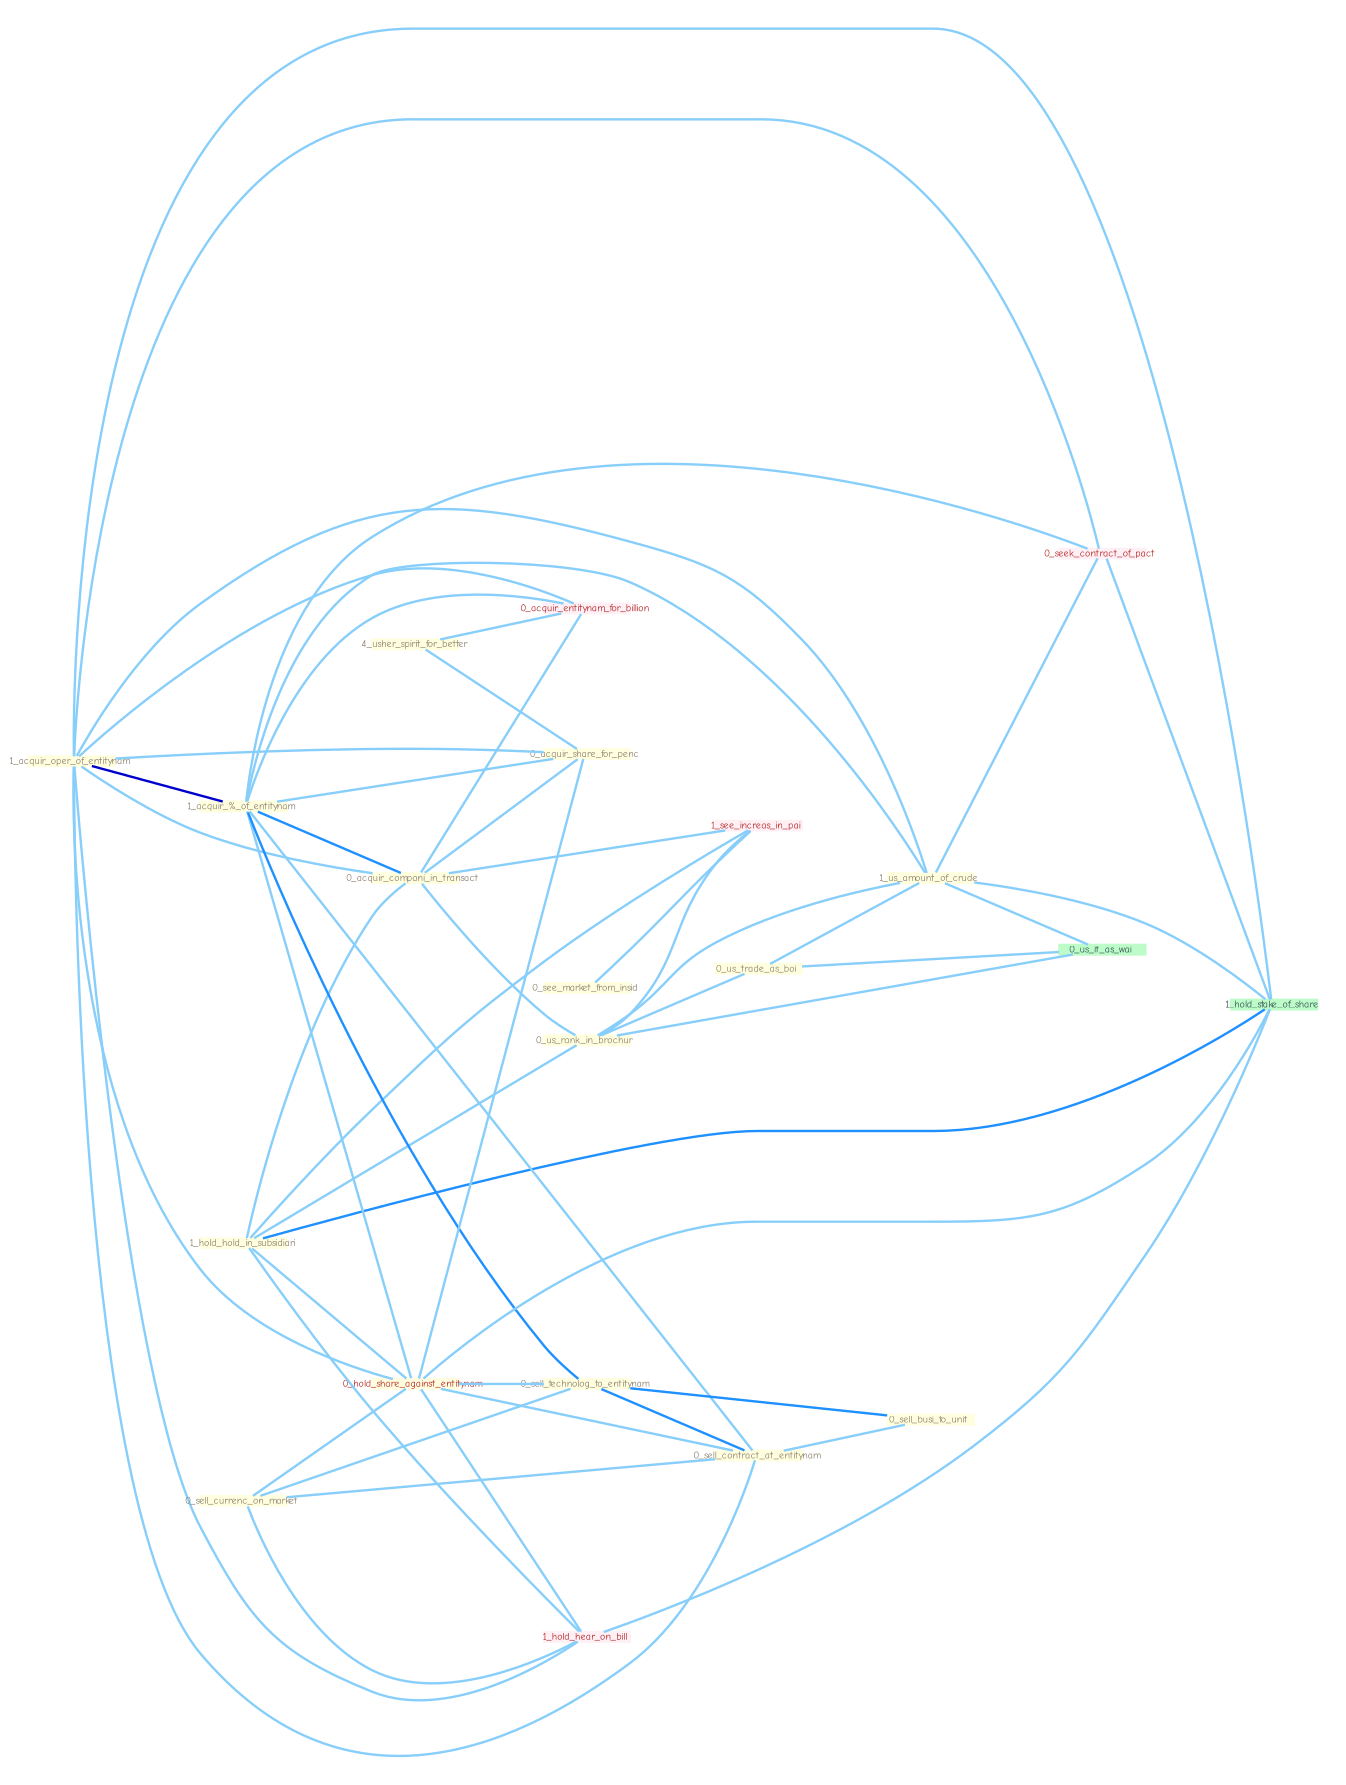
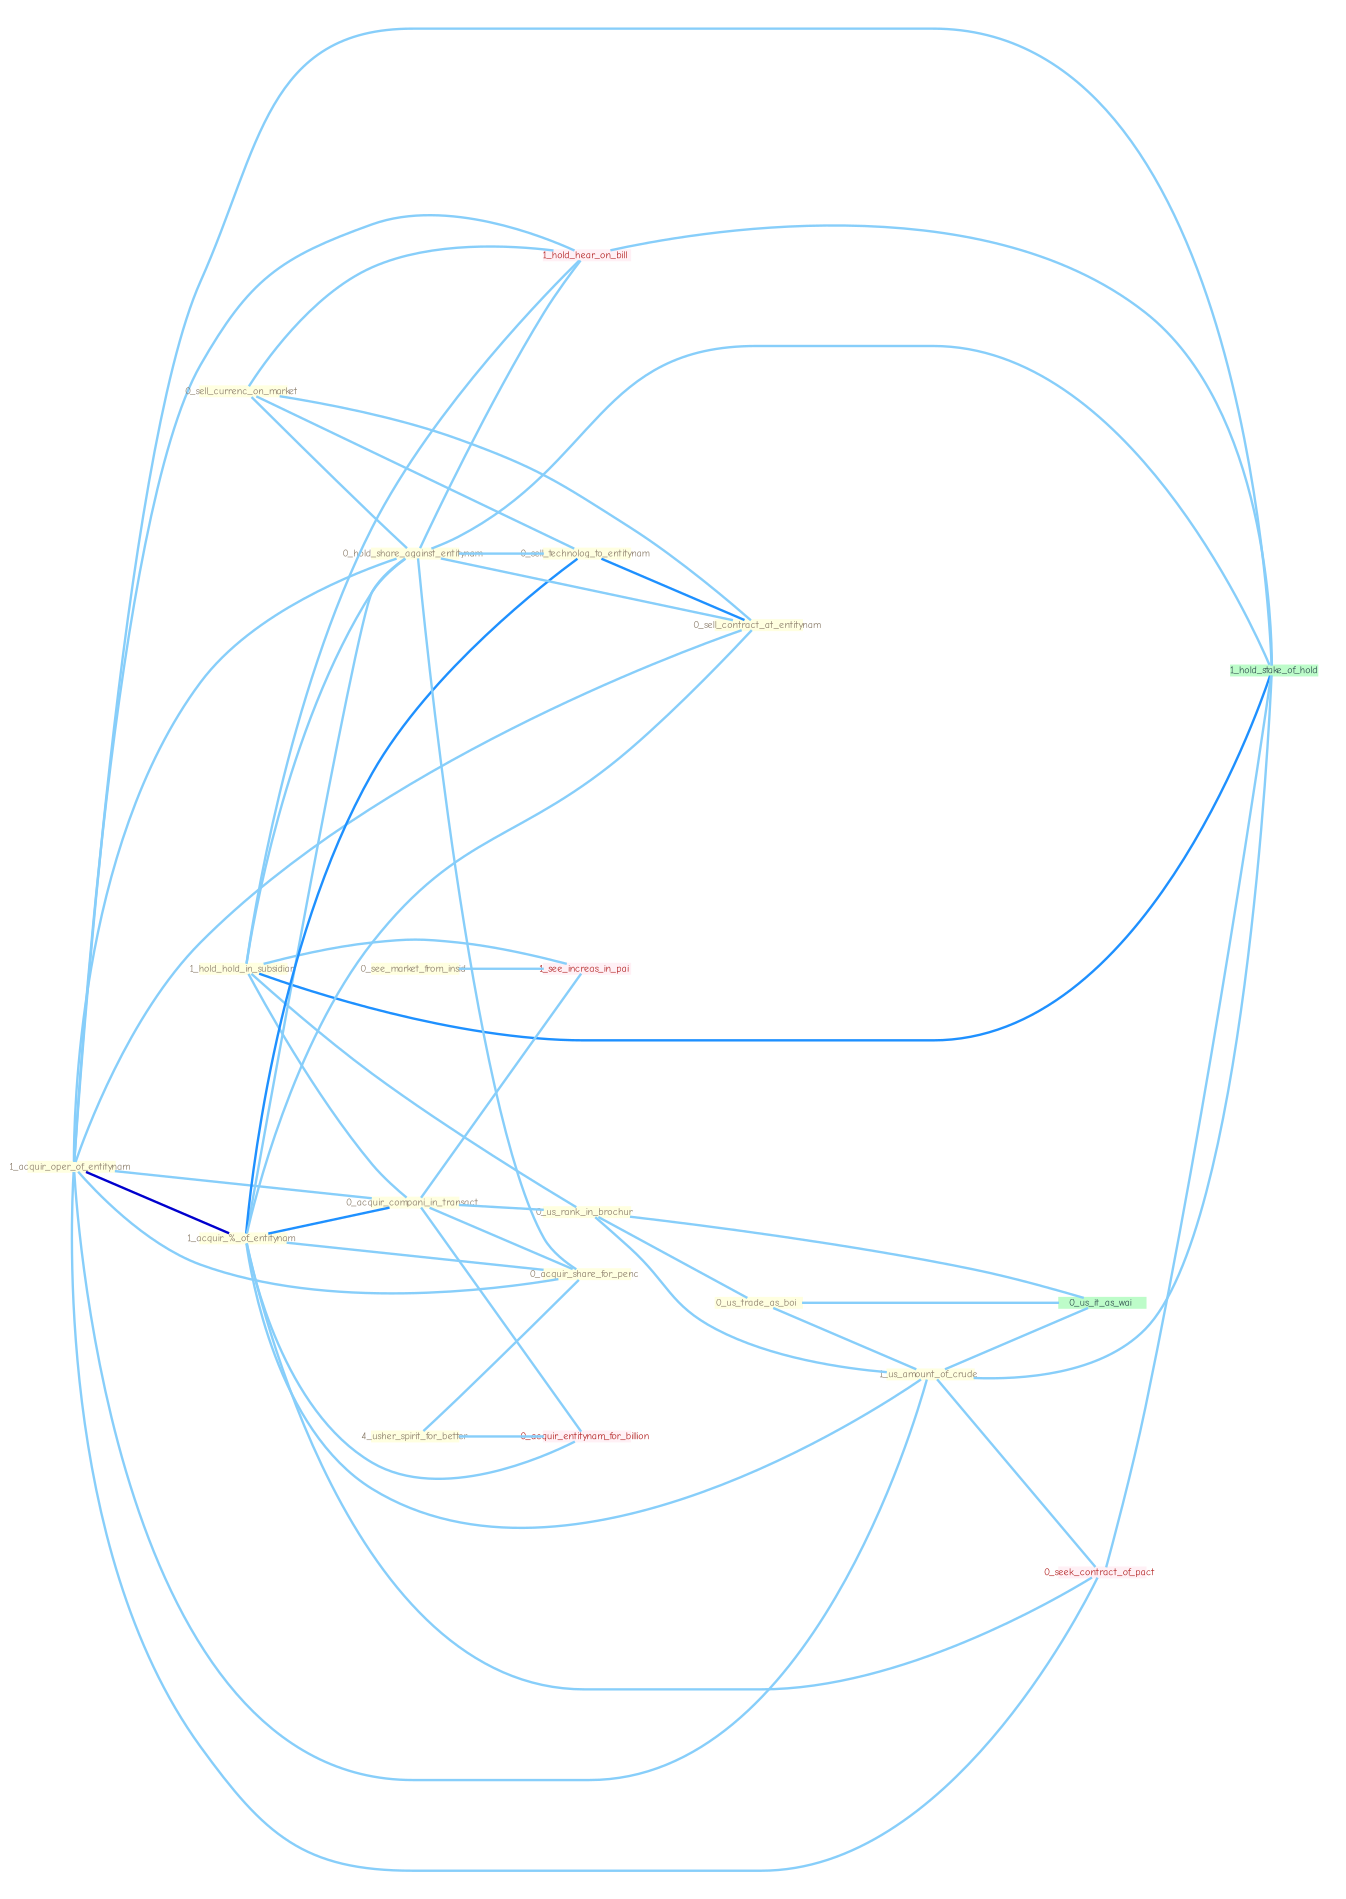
edge "0_acquir_entitynam_for_billion" -- "1_acquir_oper_of_entitynam": removed
edge "1_see_increas_in_pai" -- "0_us_rank_in_brochur": removed
node "1_hold_stake_of_share": label "1_hold_stake_of_share" -> "1_hold_stake_of_hold"
node "0_hold_share_against_entitynam": fontcolor #b22222 -> #8b7d6b
node "0_sell_busi_to_unit": removed
